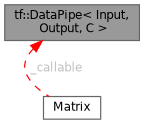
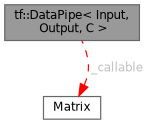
edge "Matrix" -> "tf::DataPipe< Input, Output, C >": reversed
